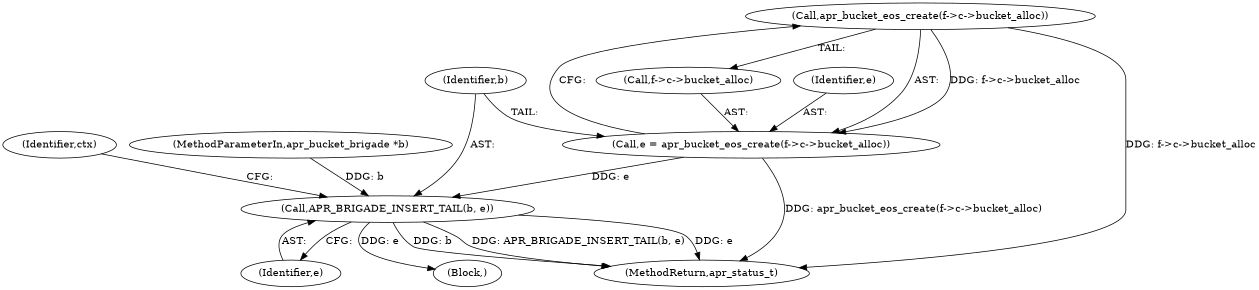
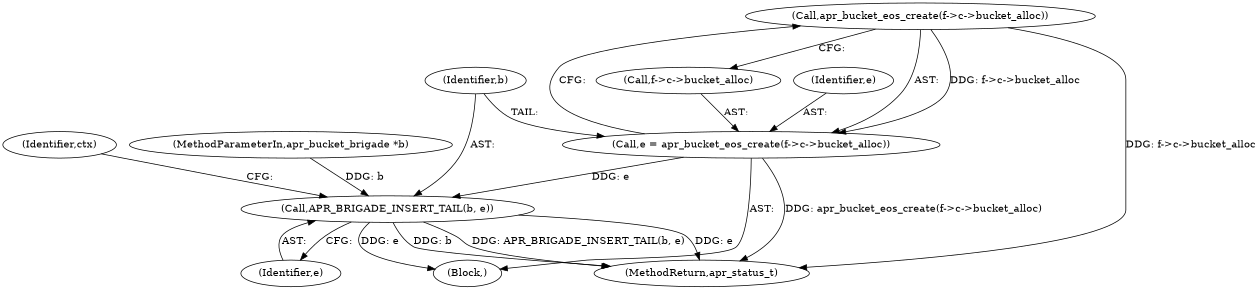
edge "(Call,apr_bucket_eos_create(f->c->bucket_alloc))" -> "(Call,f->c->bucket_alloc)": label "TAIL: " -> "CFG: "
edge "(Call,e = apr_bucket_eos_create(f->c->bucket_alloc))" -> "(Block,)": added, label "AST:"
